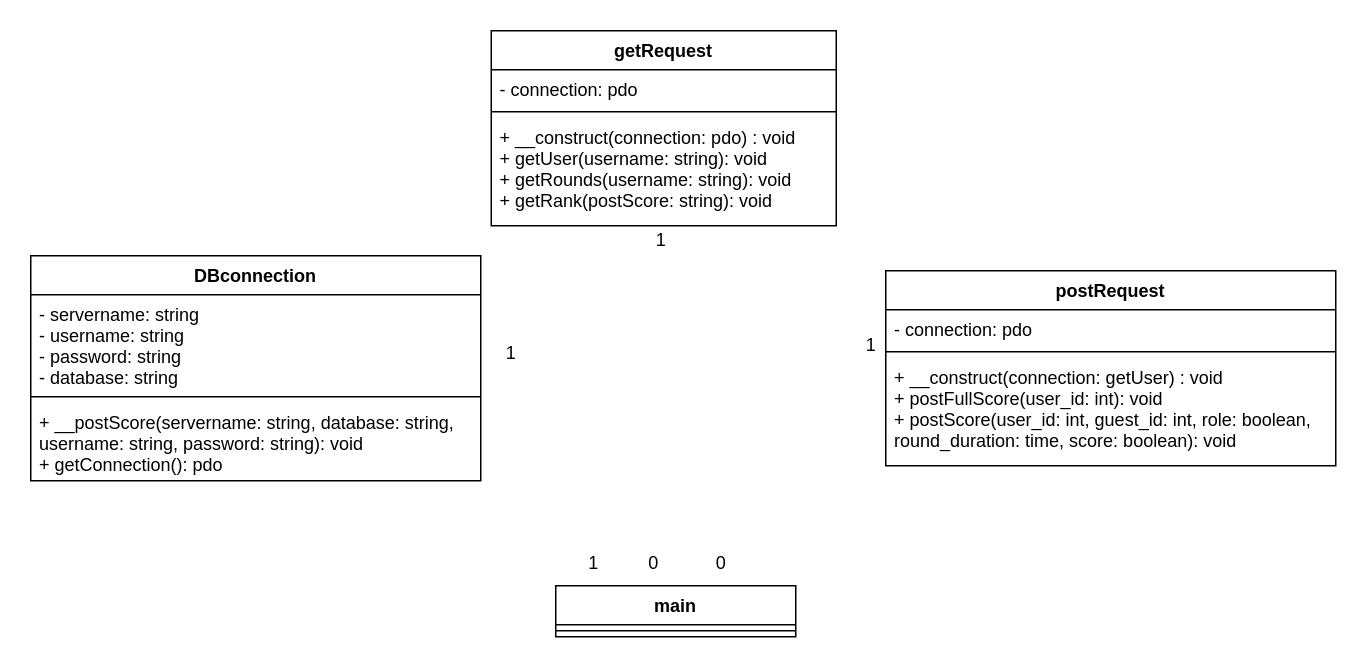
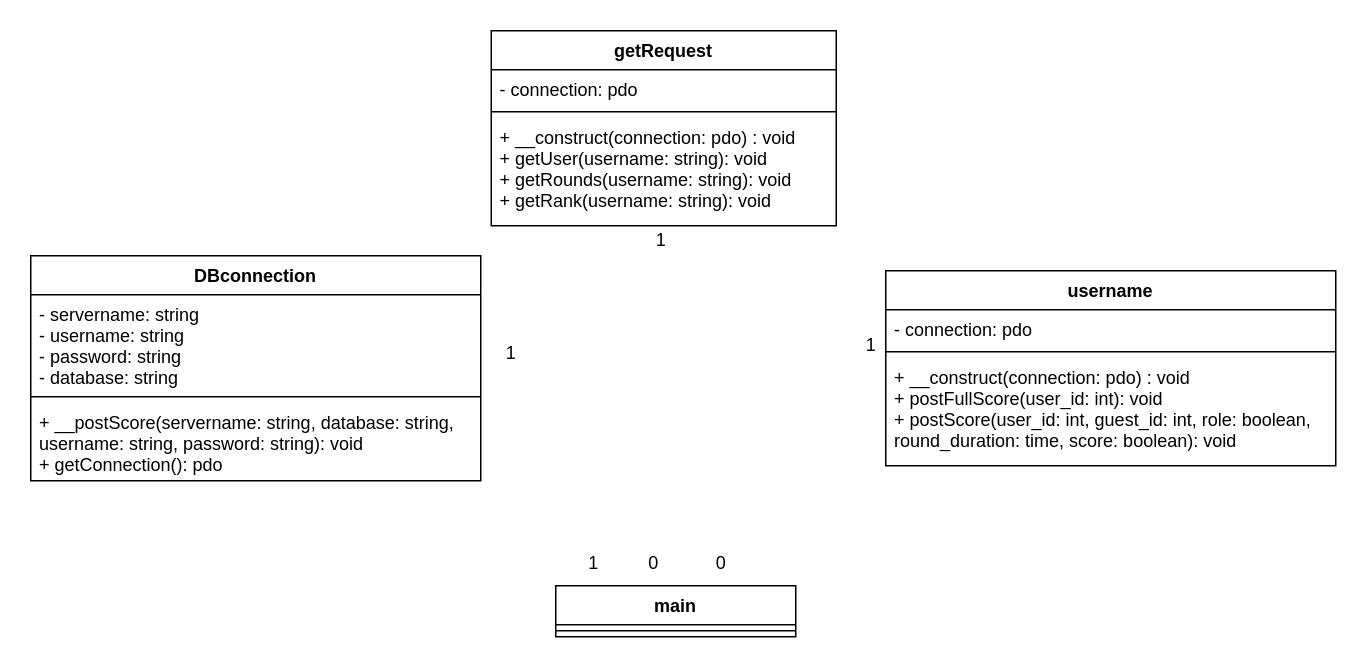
node "+ __construct(connection: pdo) : void + getUser(username: string): void + getRounds(username: string): void + getRank(postScore: string): void": label "+ __construct(connection: pdo) : void + getUser(username: string): void + getRounds(username: string): void + getRank(postScore: string): void" -> "+ __construct(connection: pdo) : void + getUser(username: string): void + getRounds(username: string): void + getRank(username: string): void"
node "postRequest": label "postRequest" -> "username"
node "+ __construct(connection: getUser) : void + postFullScore(user_id: int): void + postScore(user_id: int, guest_id: int, role: boolean, round_duration: time, score: boolean): void": label "+ __construct(connection: getUser) : void + postFullScore(user_id: int): void + postScore(user_id: int, guest_id: int, role: boolean, round_duration: time, score: boolean): void" -> "+ __construct(connection: pdo) : void + postFullScore(user_id: int): void + postScore(user_id: int, guest_id: int, role: boolean, round_duration: time, score: boolean): void"
